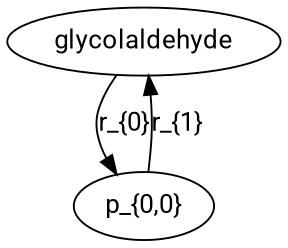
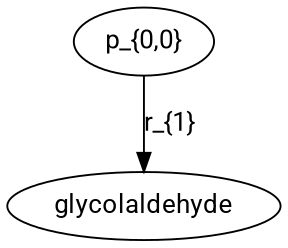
edge "glycolaldehyde" -> "p_{0,0}": removed, label "r_{0}"
